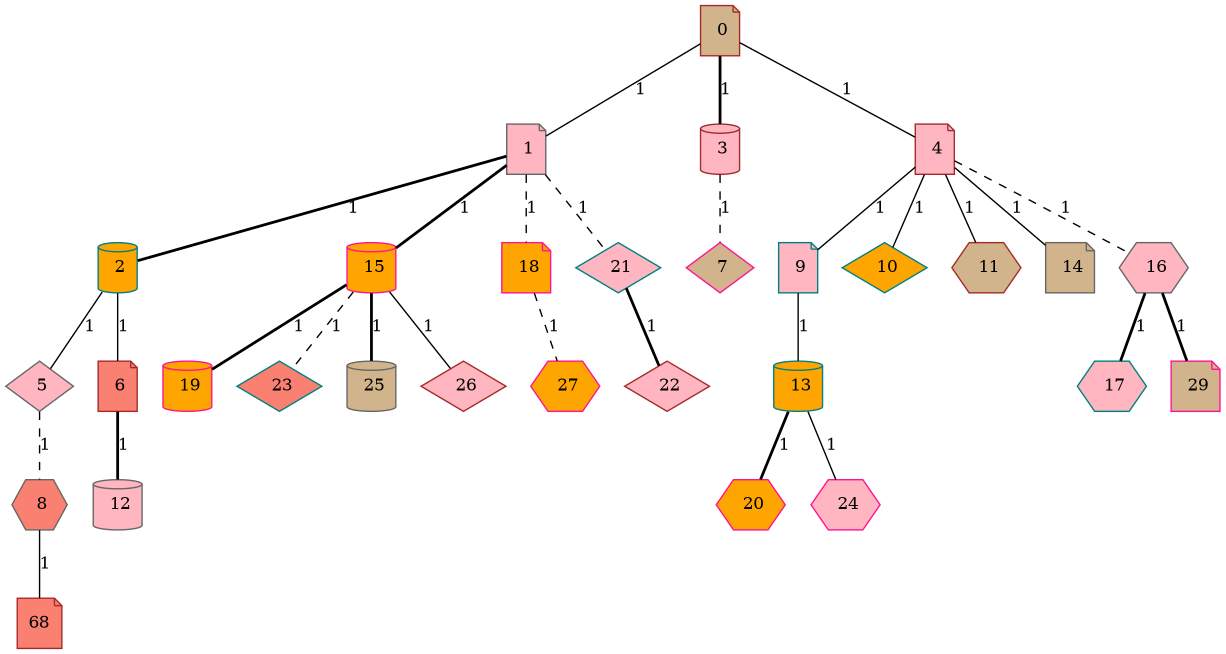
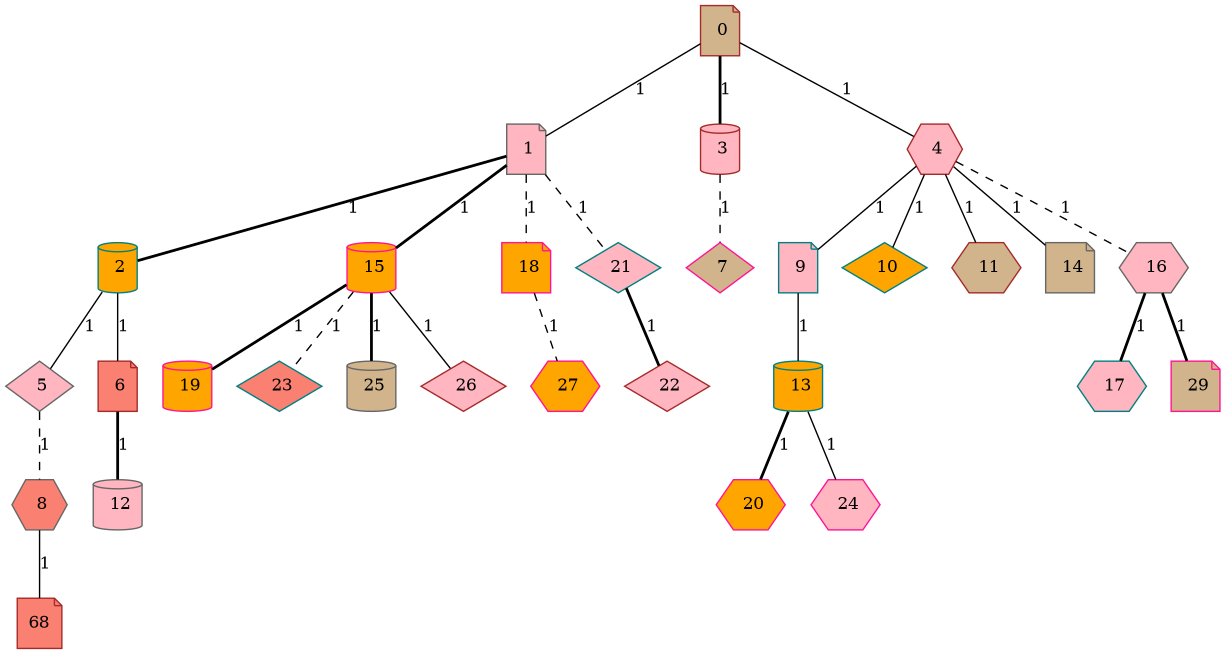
node "4": shape note -> hexagon
